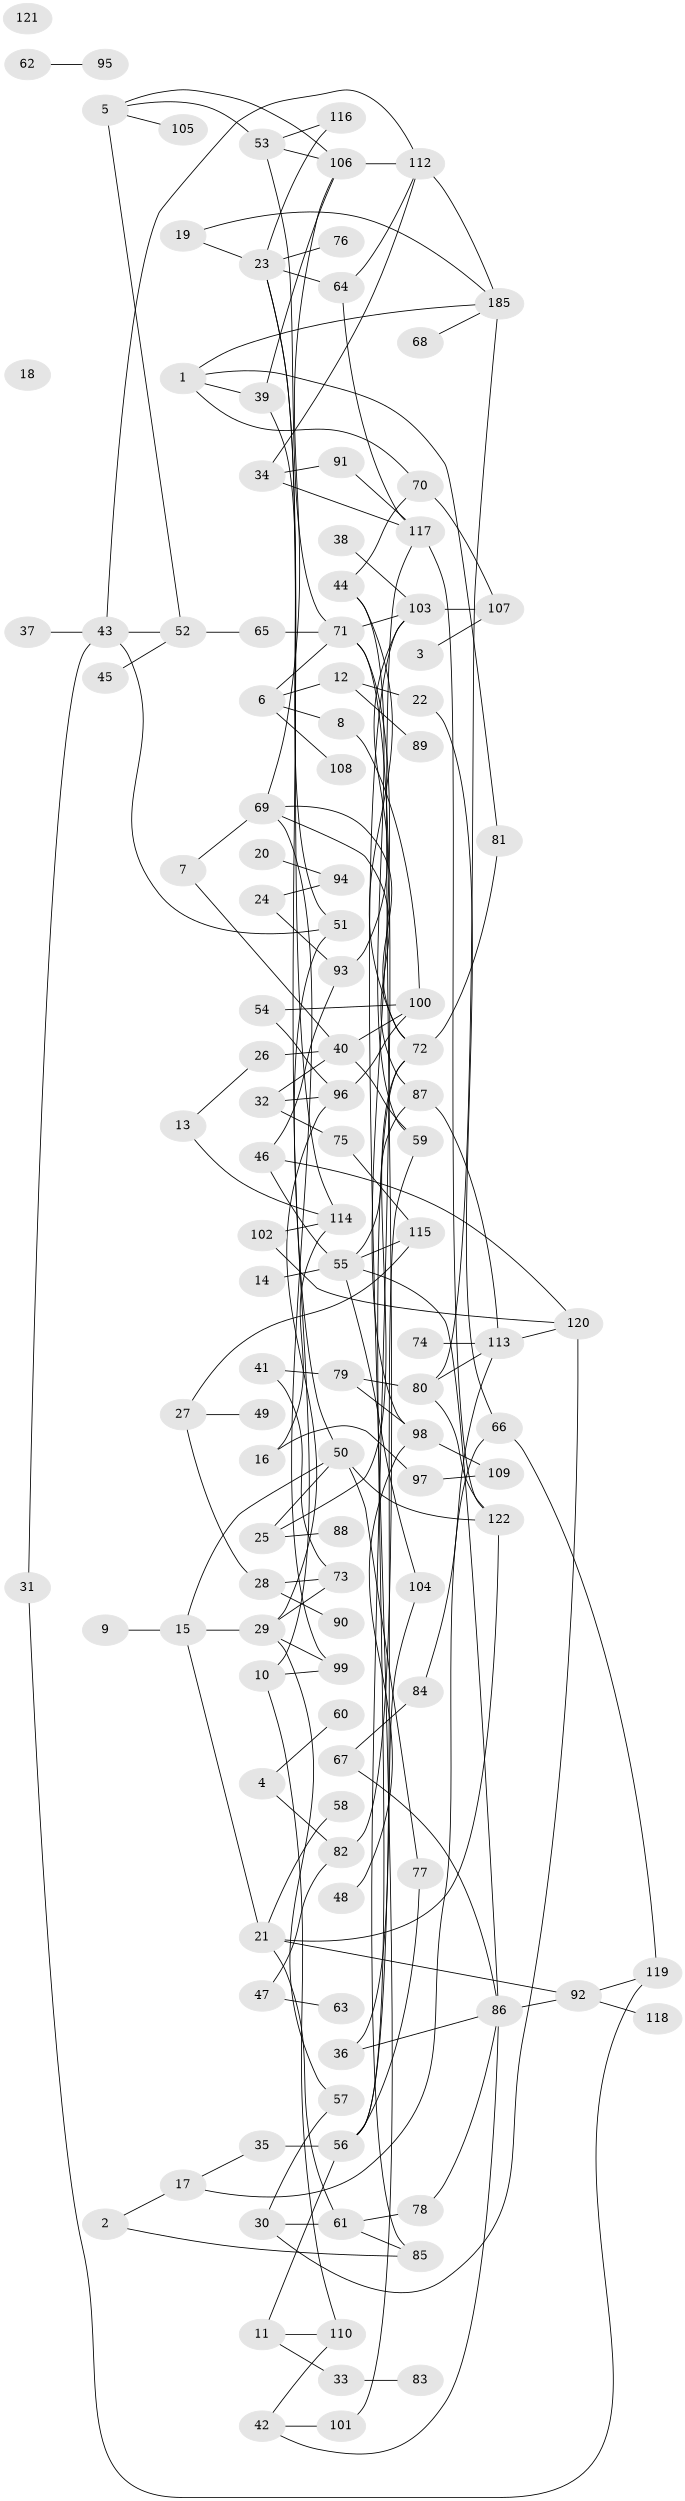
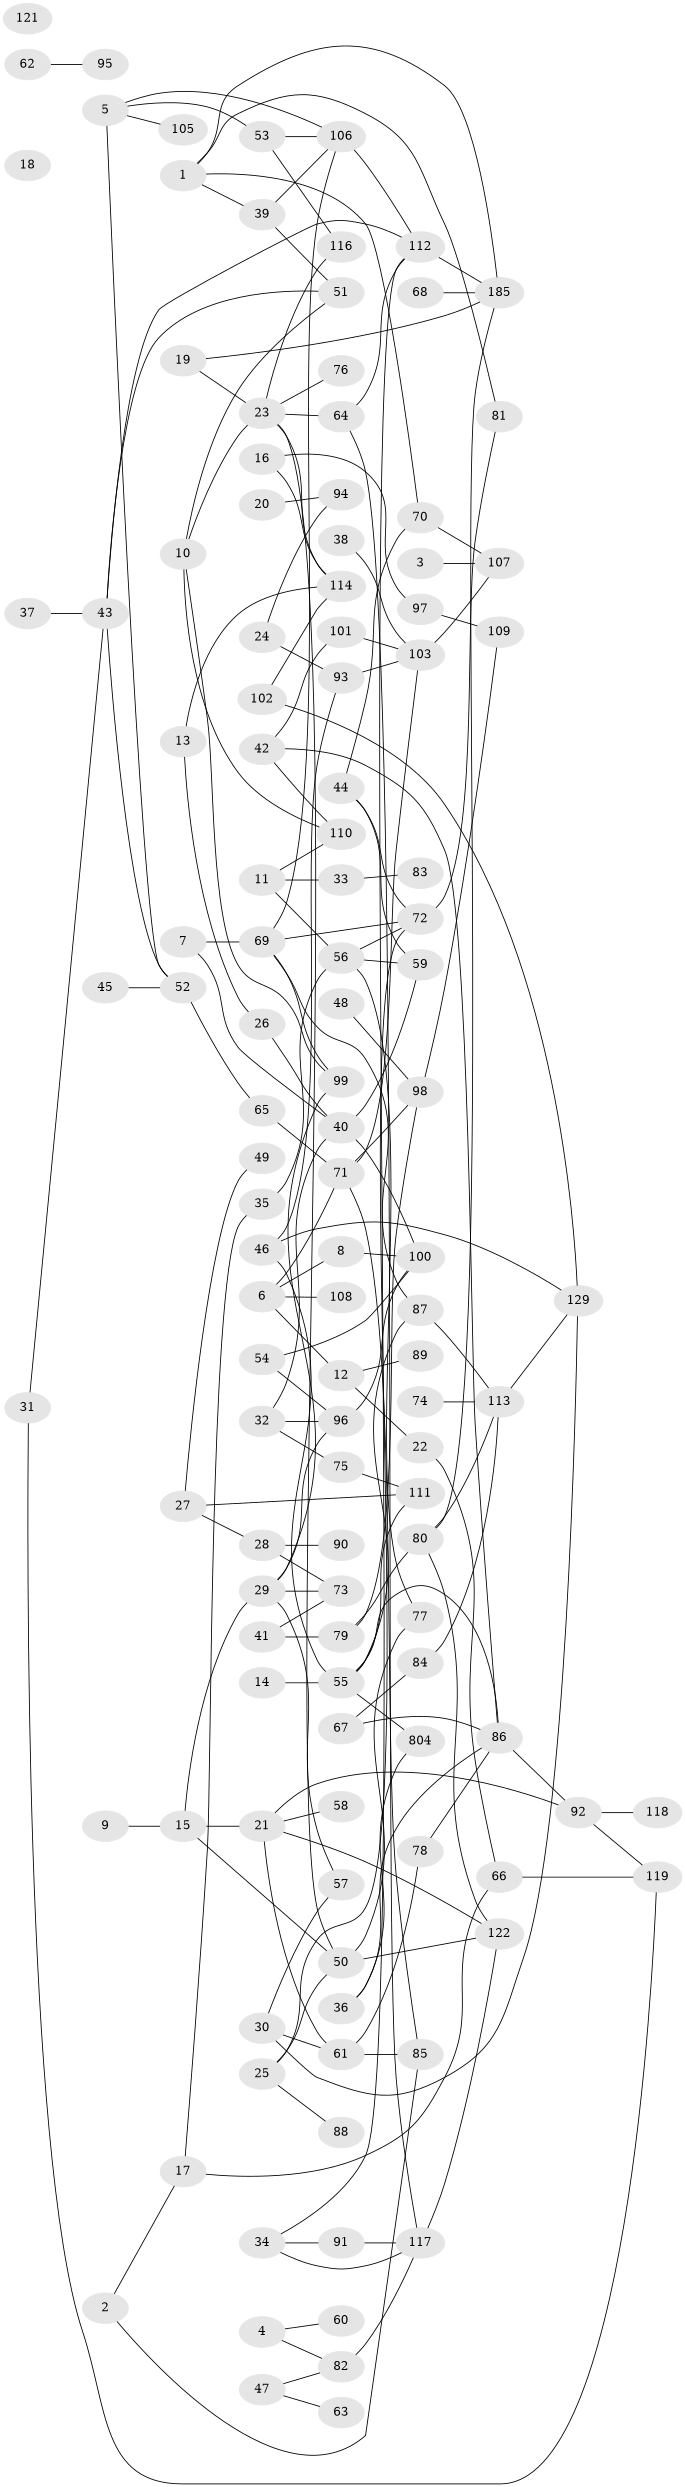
edge "53" -- "71": removed
edge "23" -- "10": added
node "115": label "115" -> "111"
node "120": label "120" -> "129"
node "104": label "104" -> "804"
